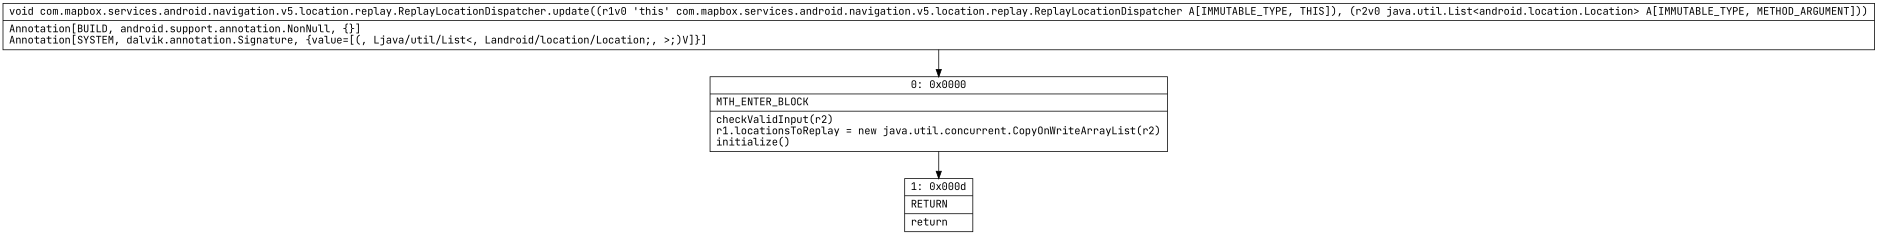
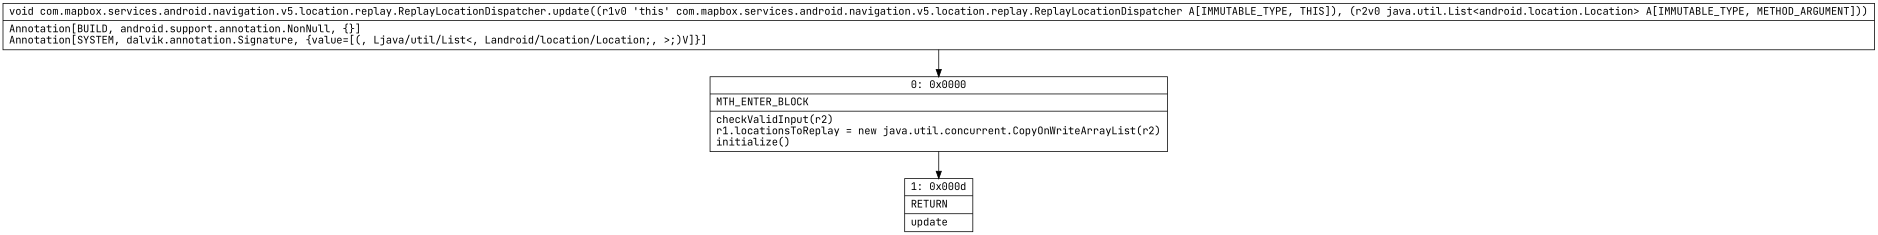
node "1: 0x000d": text "return" -> "update"
